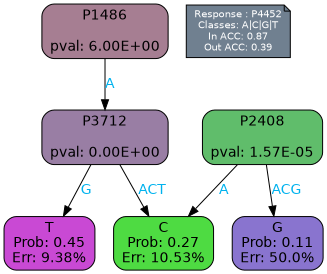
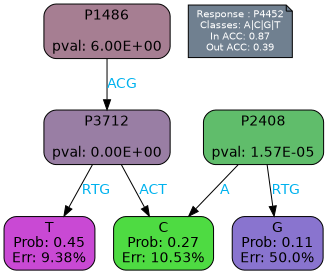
edge "P1486 pval: 6.00E+00" -> "P3712 pval: 0.00E+00": label "A" -> "ACG"
edge "P3712 pval: 0.00E+00" -> "T Prob: 0.45 Err: 9.38%": label "G" -> "RTG"
edge "P2408 pval: 1.57E-05" -> "G Prob: 0.11 Err: 50.0%": label "ACG" -> "RTG"
